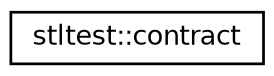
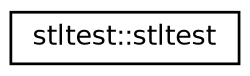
node "stltest::contract": label "stltest::contract" -> "stltest::stltest"
